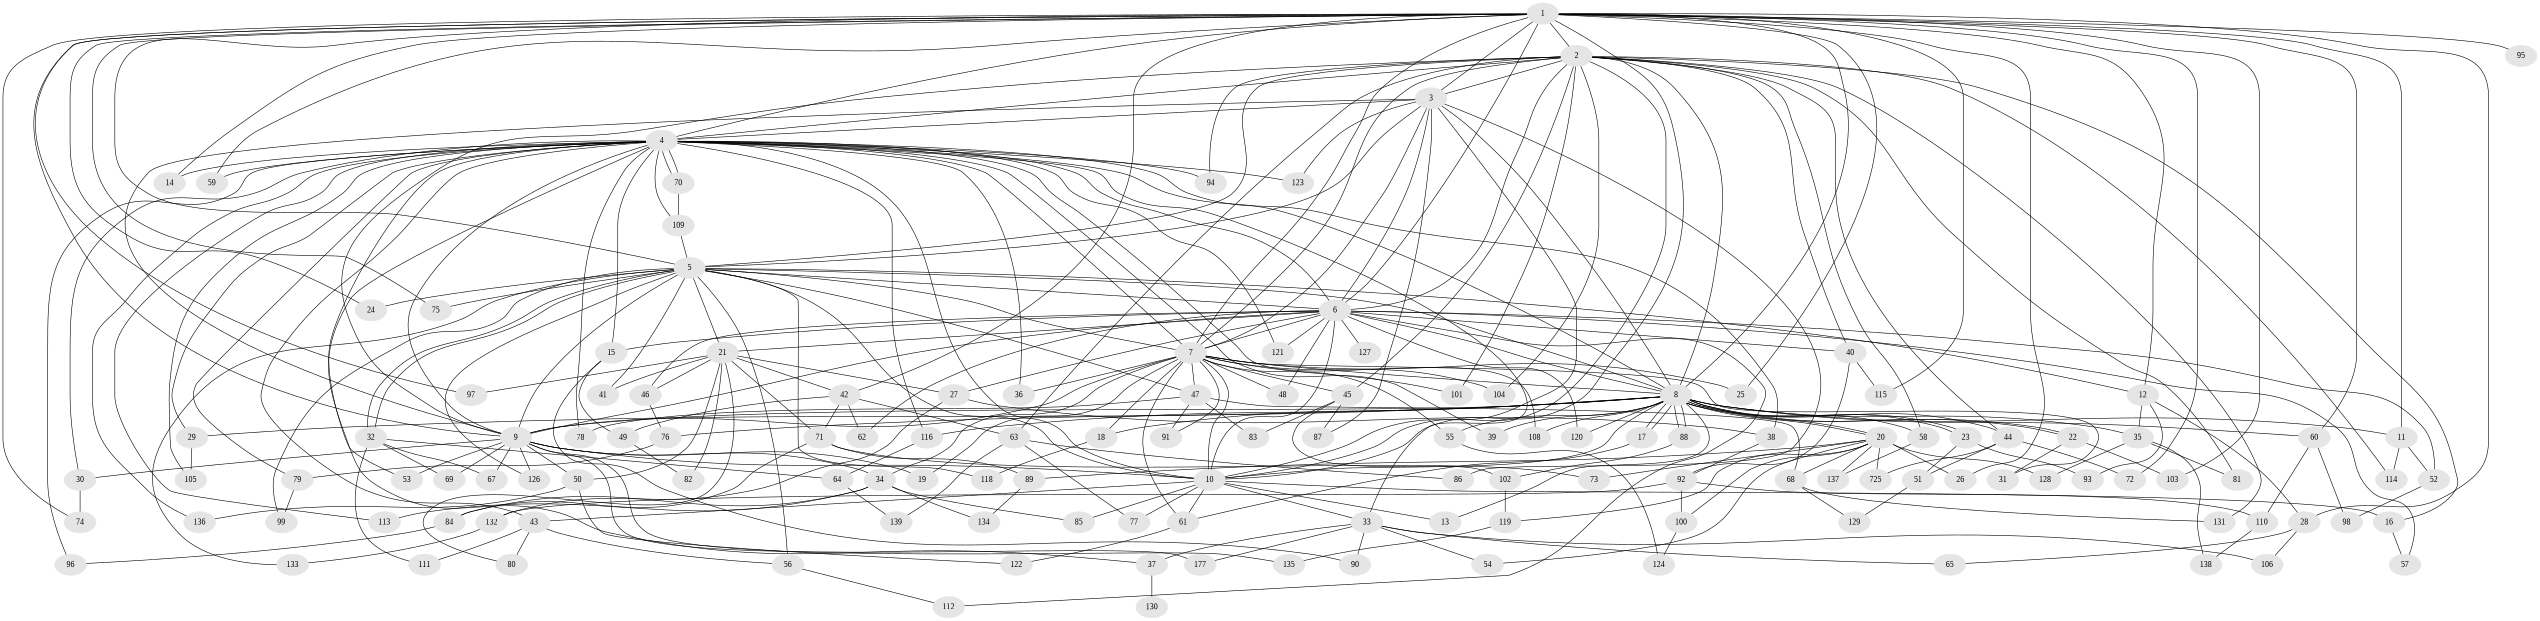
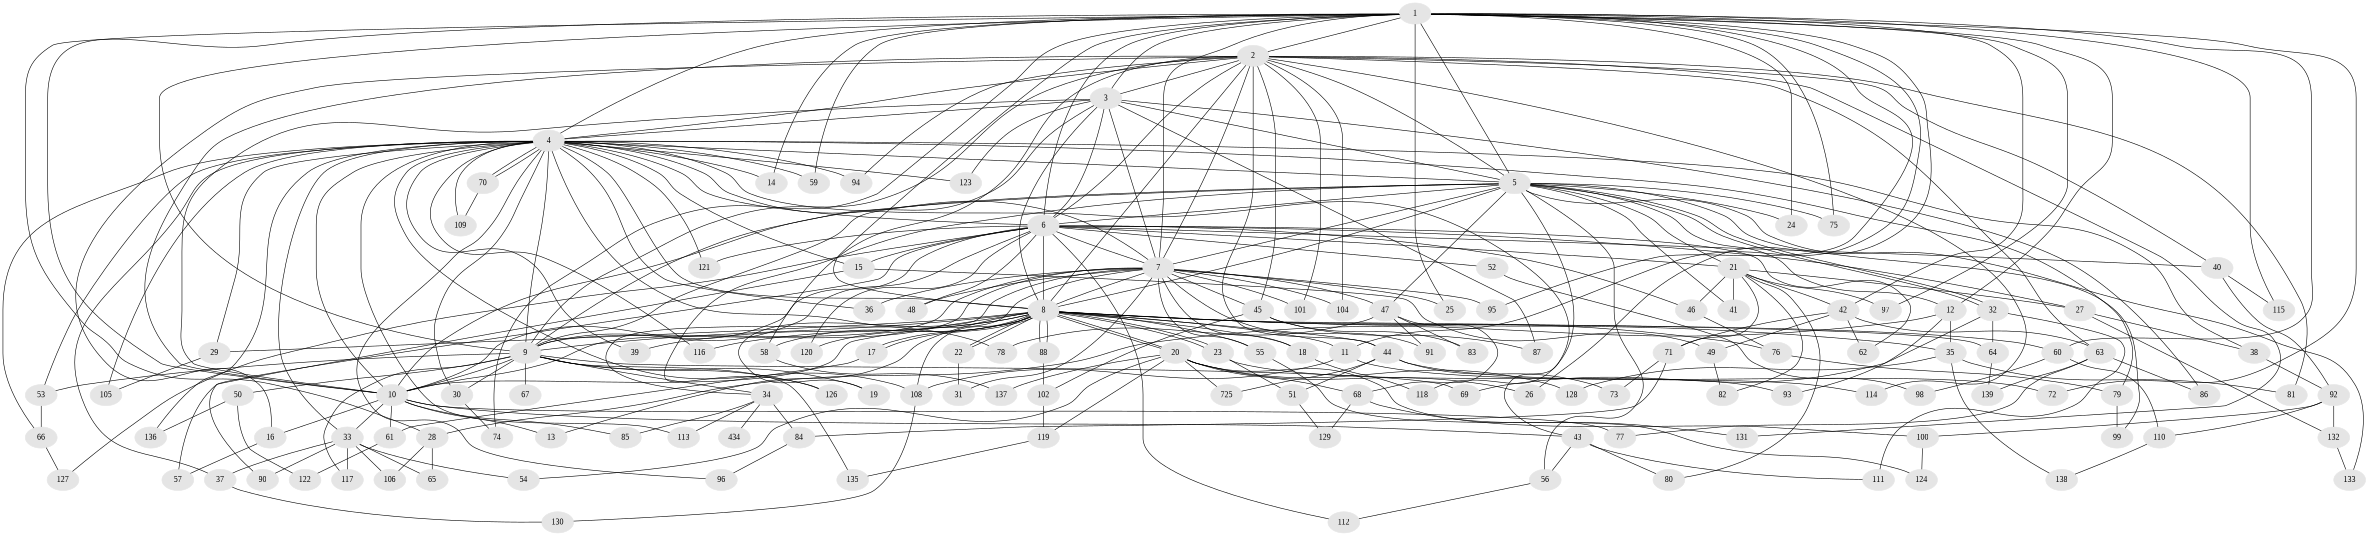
edge "109" -- "5": now "4" -- "5"
edge "7" -- "61": now "7" -- "95"
node "66": added
edge "21" -- "50": removed
edge "32" -- "67": removed
edge "20" -- "73": now "44" -- "73"
edge "11" -- "52": now "11" -- "108"
edge "116" -- "64": now "8" -- "64"
node "89": removed
node "103": removed
edge "108" -- "130": added
node "134": label "134" -> "434"
node "177": label "177" -> "117"
